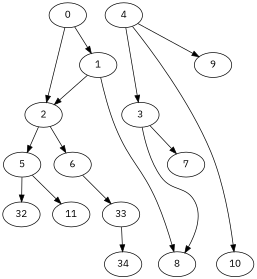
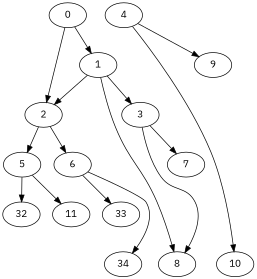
edge "4" -> "3": now "1" -> "3"
edge "33" -> "34": now "6" -> "34"
